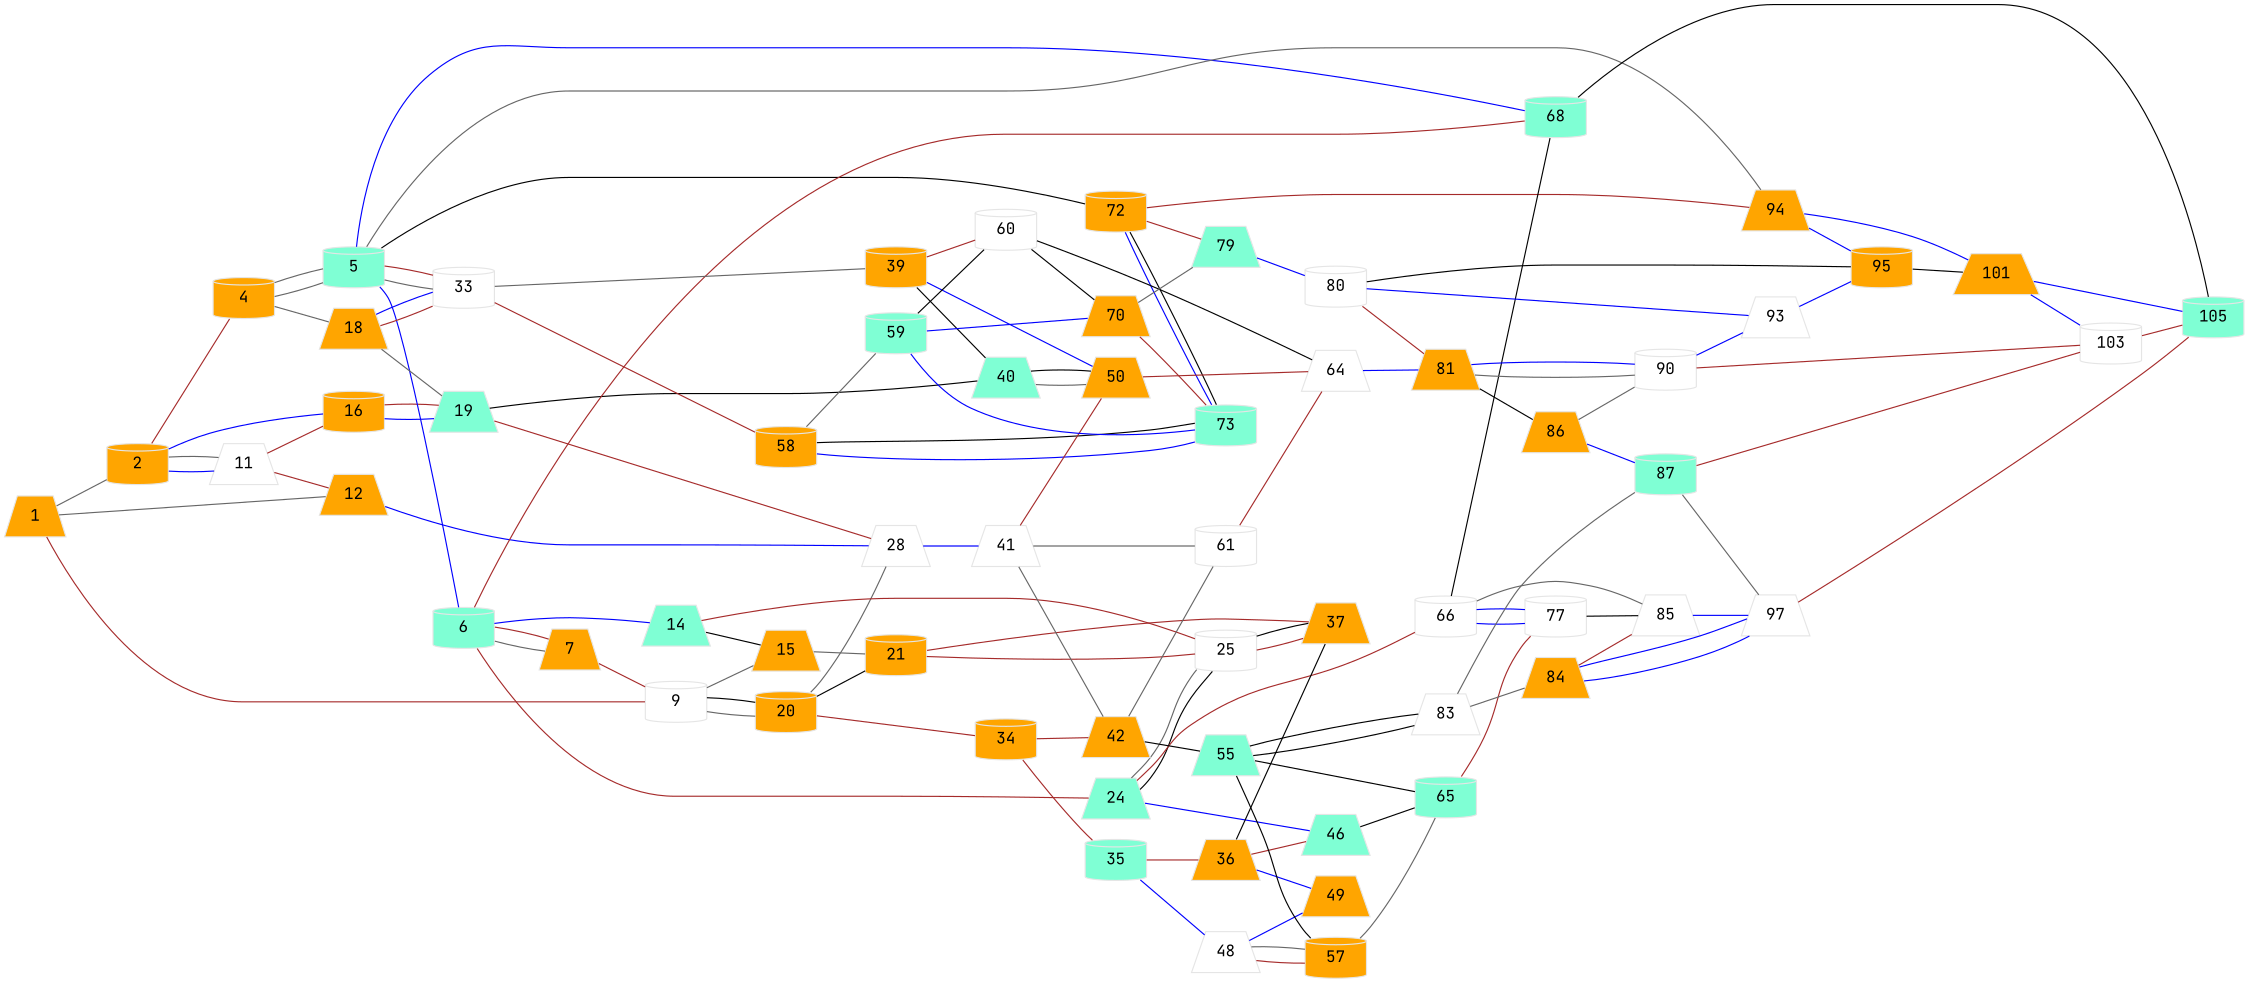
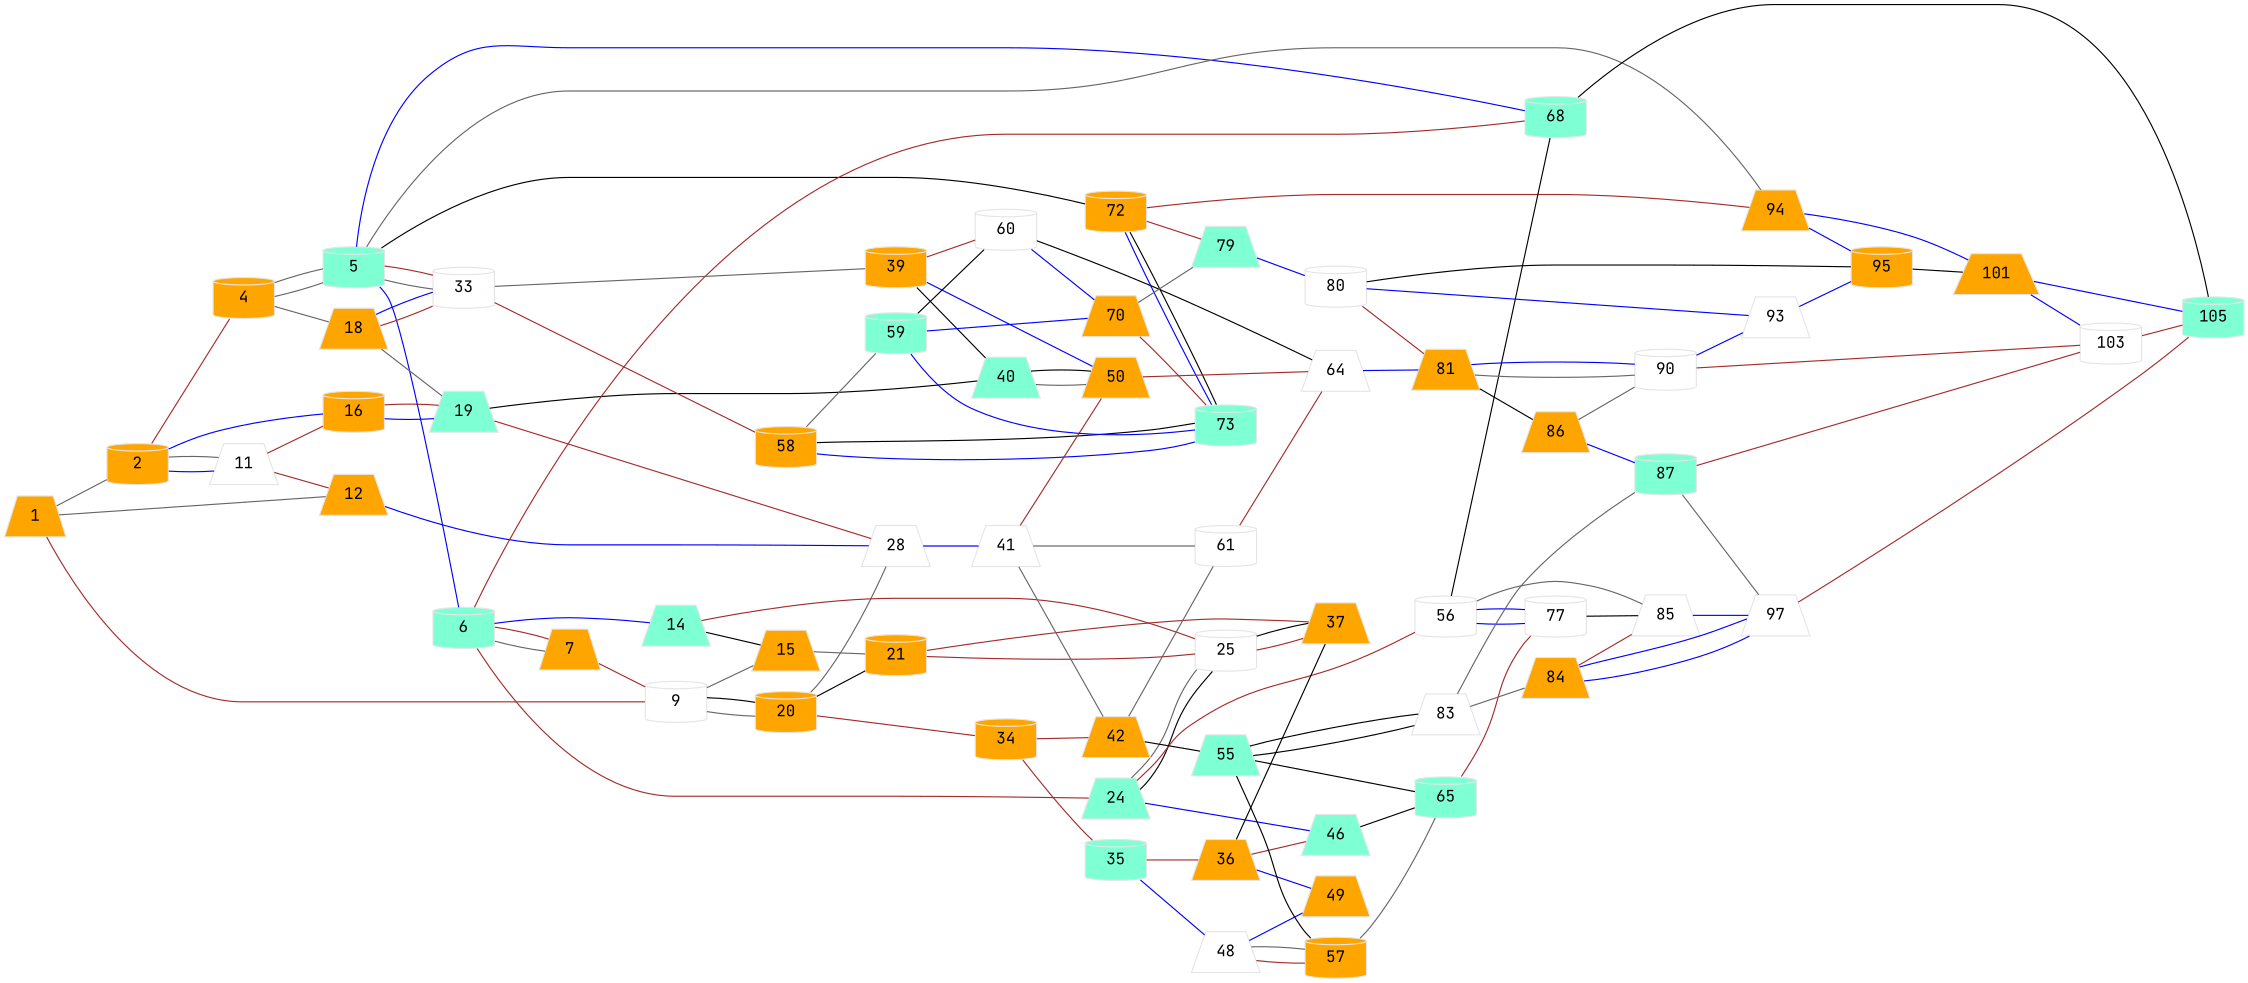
edge "60" -- "70": color black -> blue
node "66": label "66" -> "56"
